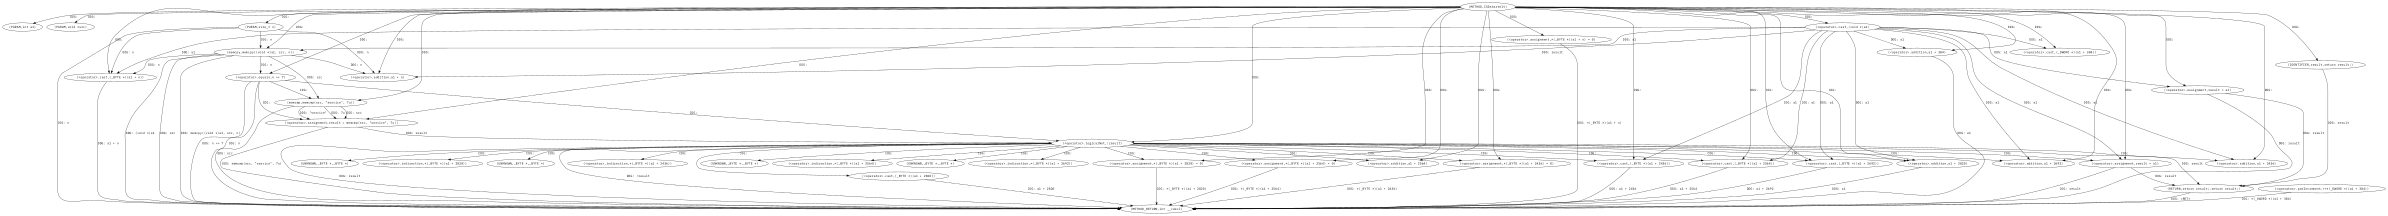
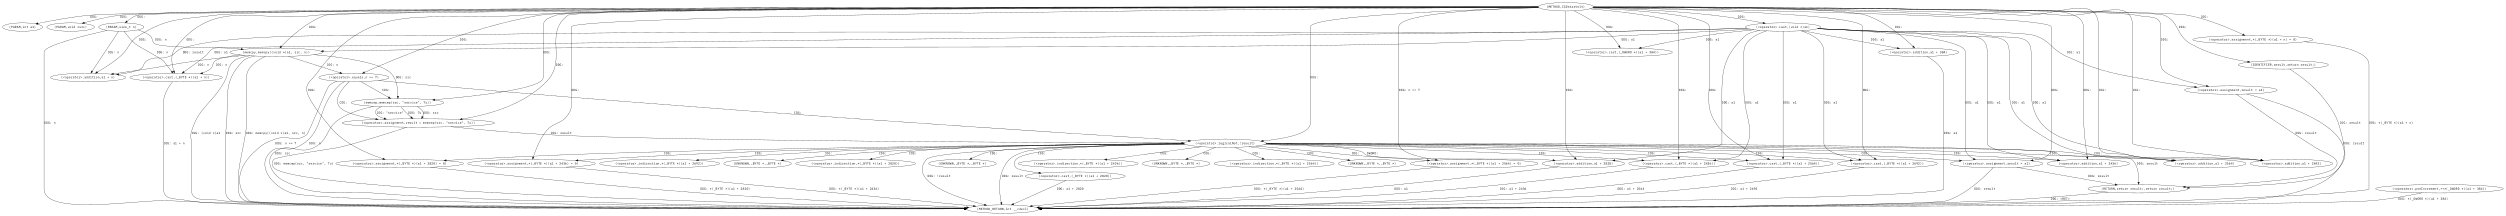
edge "(<operator>.cast,(void *)a1)" -> "(<operator>.addition,a1 + 2564)": added, label "DDG: a1"
edge "(METHOD,IGDstartelt)" -> "(<operator>.assignment,*(_BYTE *)(a1 + 2564) = 0)": label "DDG: " -> "DDG: n == 7"
edge "(<operator>.logicalNot,!result)" -> "(<operator>.addition,a1 + 2820)": label "CDG: " -> "DWORD: "
